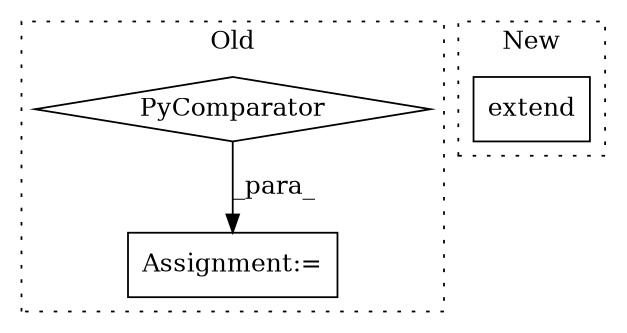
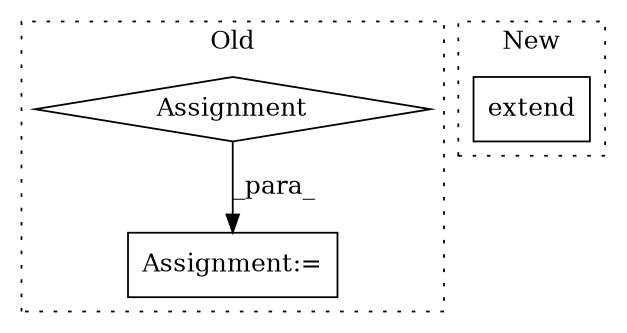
node "PyComparator": label "PyComparator" -> "Assignment"
